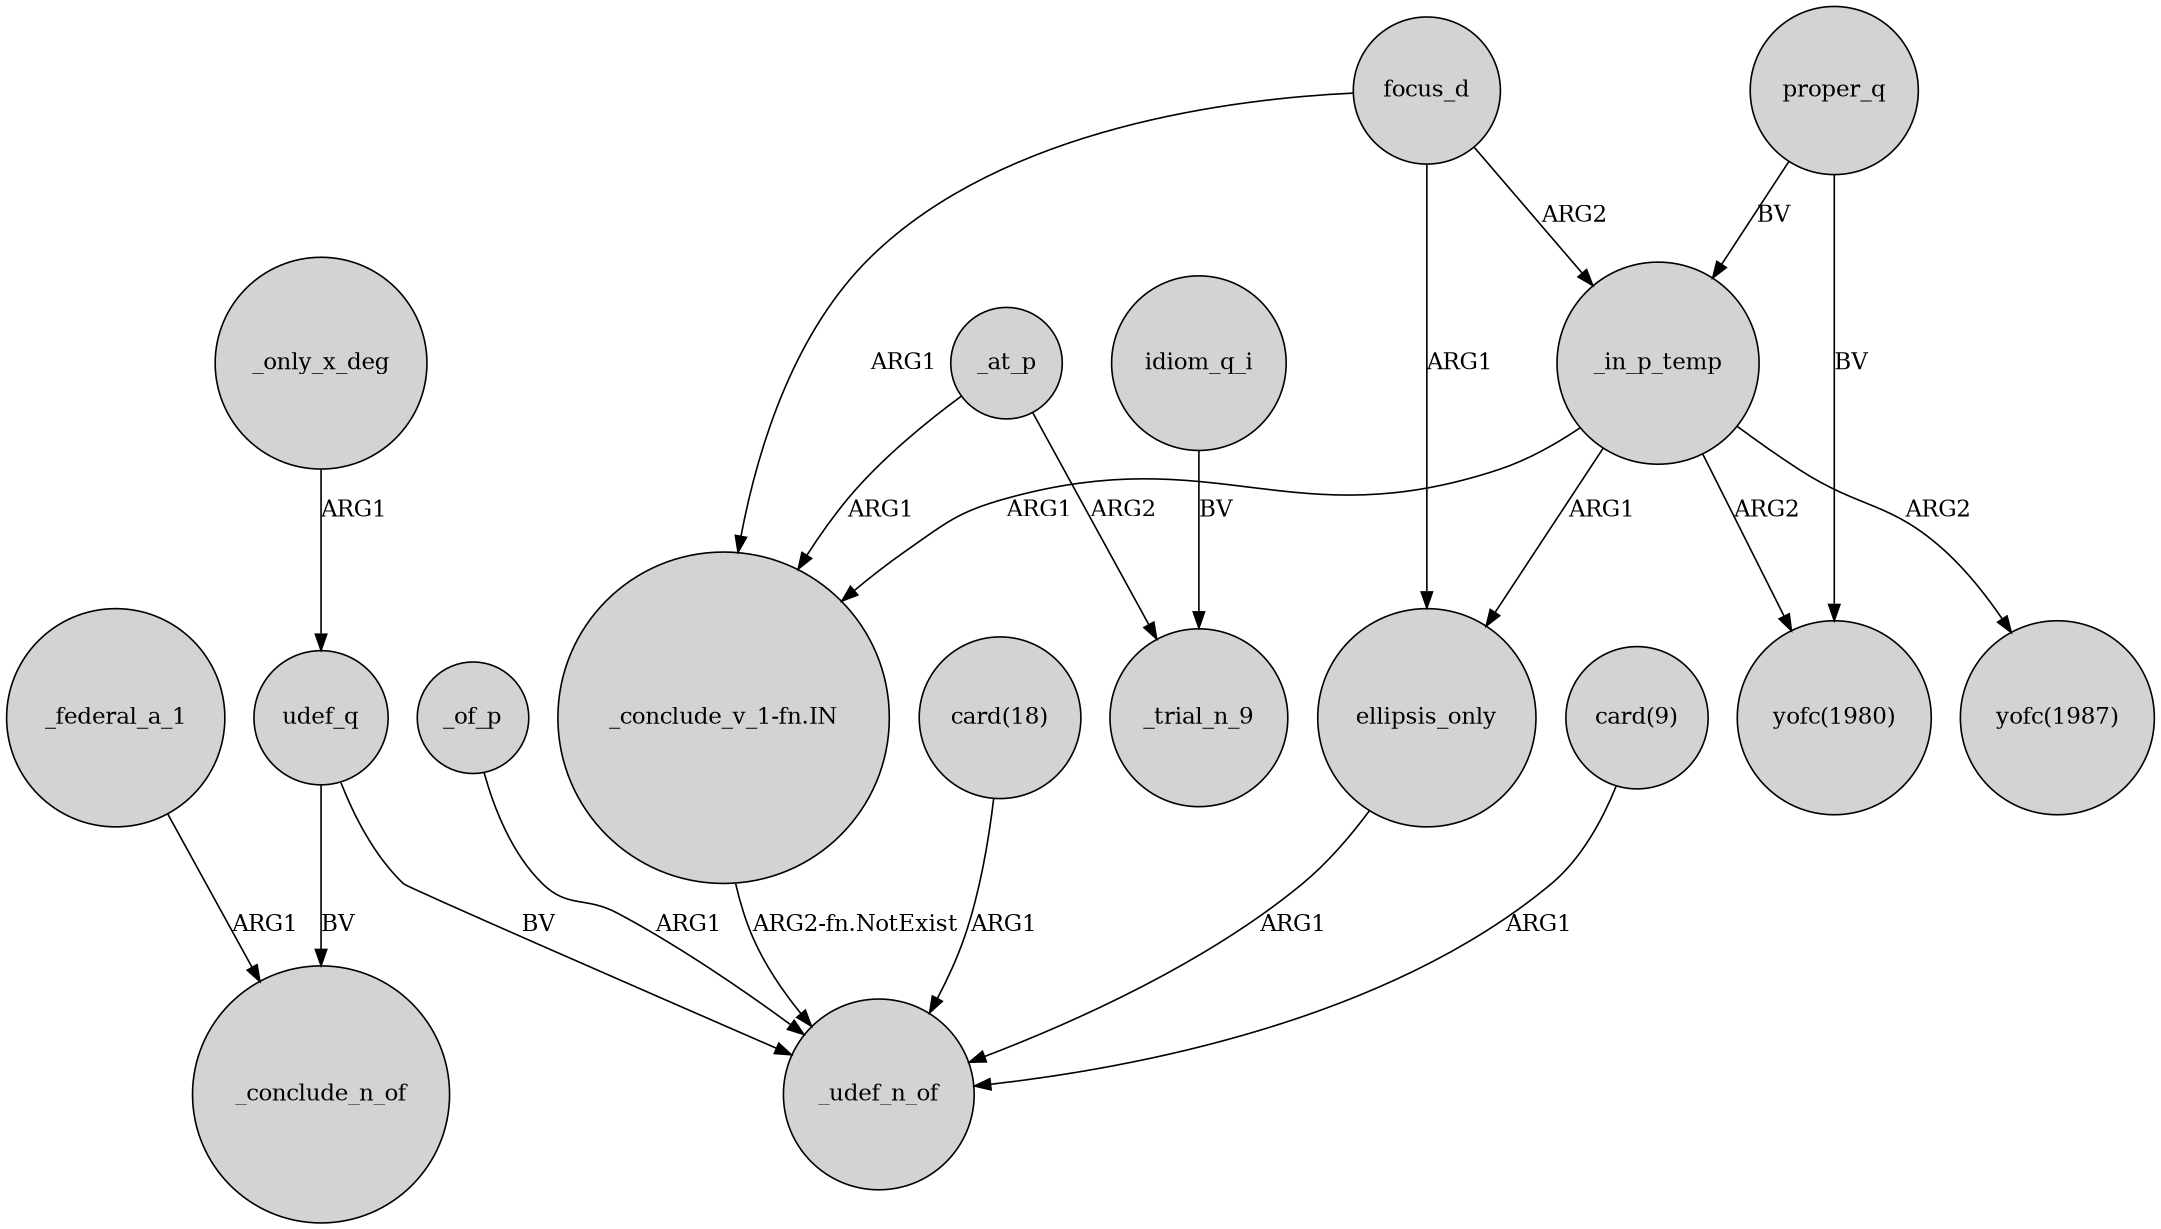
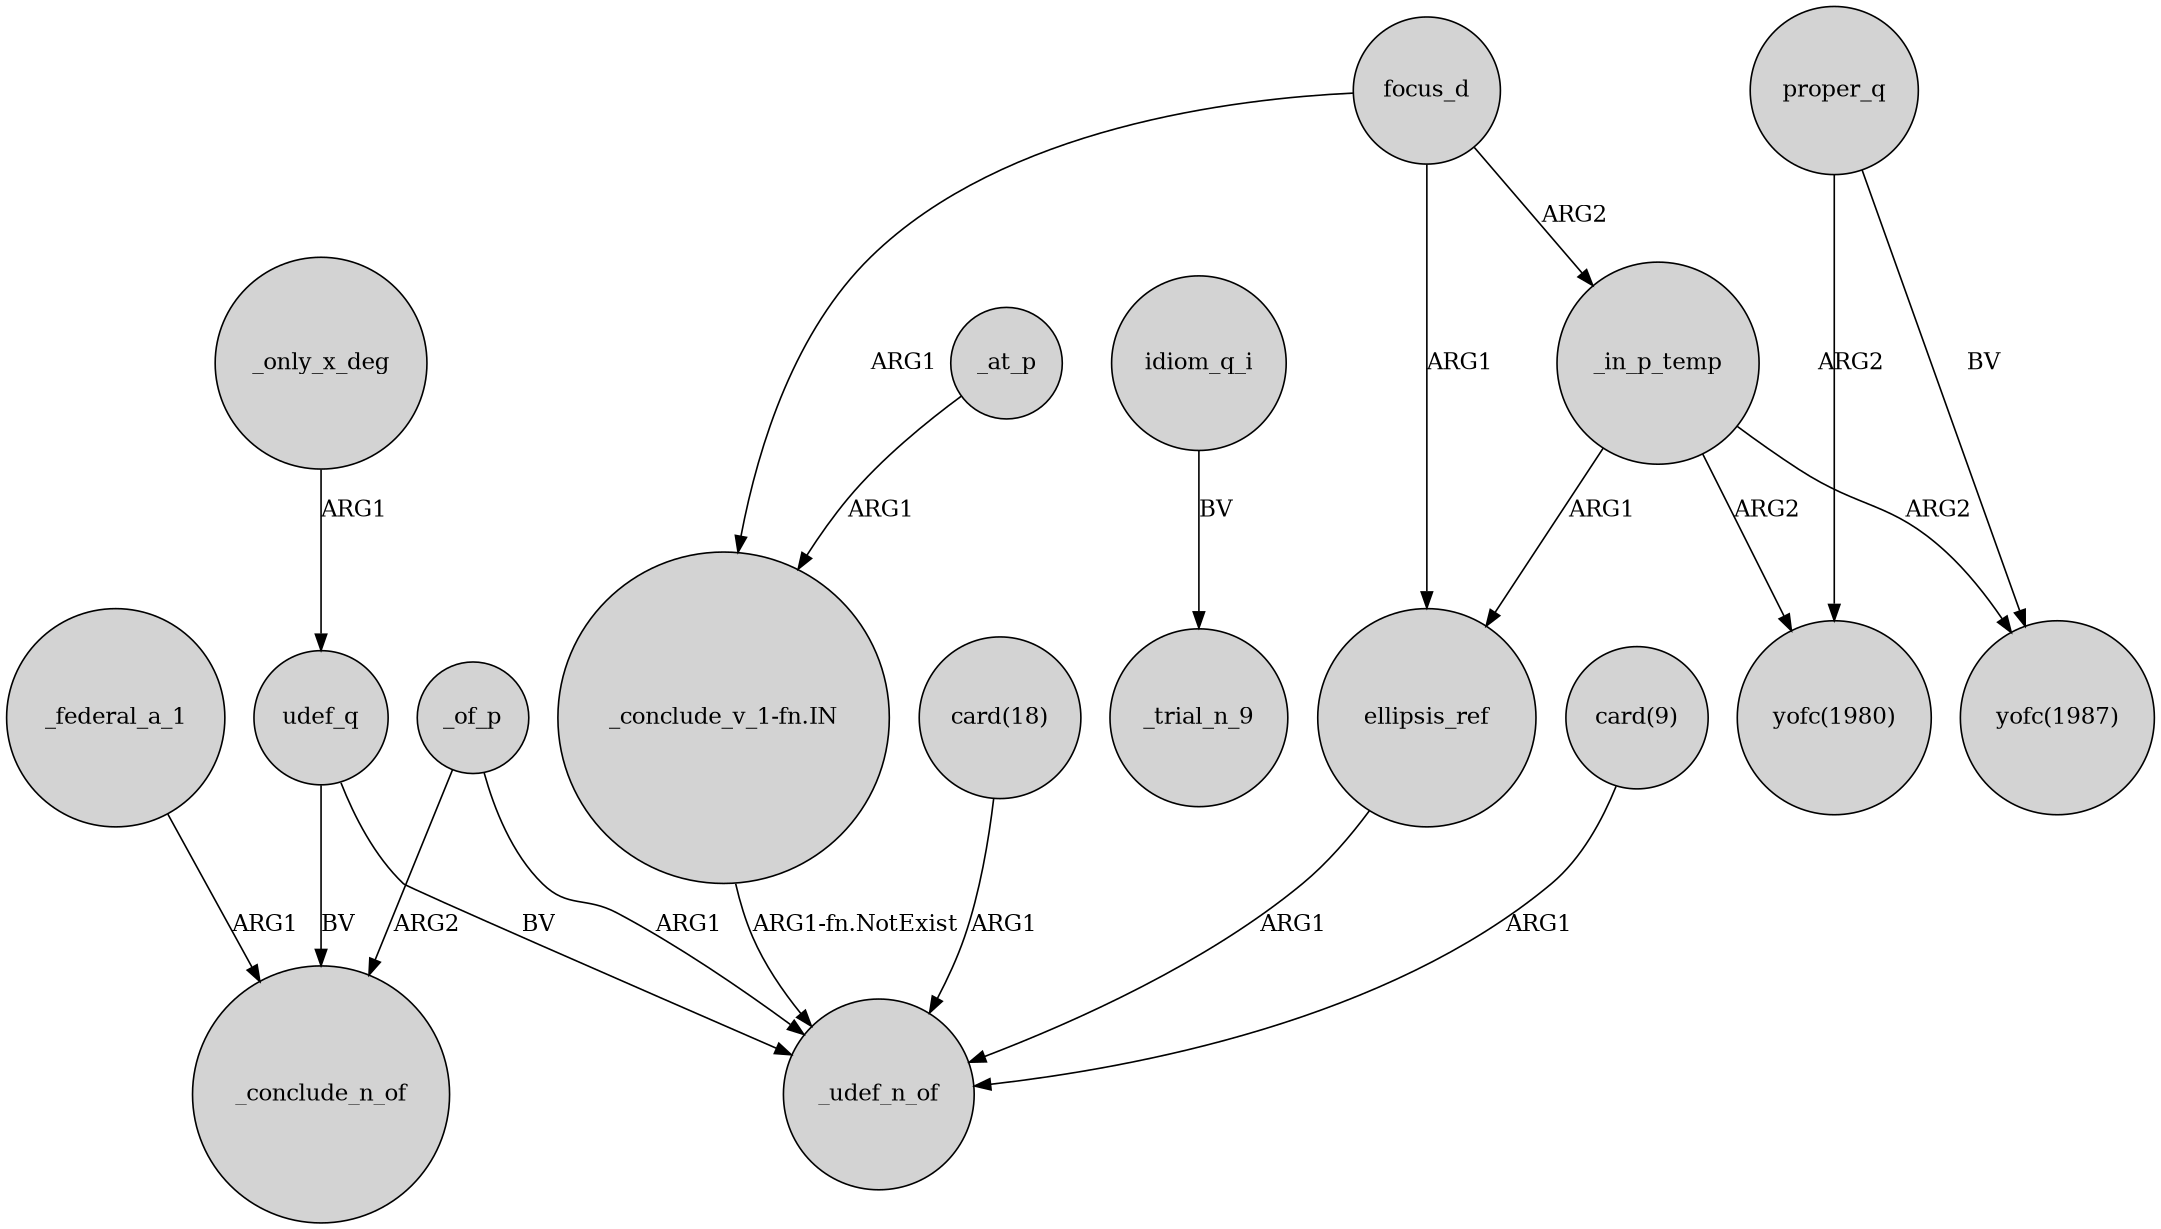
edge "proper_q" -> "_in_p_temp": now "proper_q" -> "yofc(1987)"
edge "proper_q" -> "yofc(1980)": label "BV" -> "ARG2"
edge "_in_p_temp" -> "_conclude_v_1-fn.IN": removed, label "ARG1"
edge "_at_p" -> "_trial_n_9": removed, label "ARG2"
node "ellipsis_only": label "ellipsis_only" -> "ellipsis_ref"
edge "_of_p" -> "_conclude_n_of": added, label "ARG2"
edge "_conclude_v_1-fn.IN" -> "_udef_n_of": label "ARG2-fn.NotExist" -> "ARG1-fn.NotExist"
